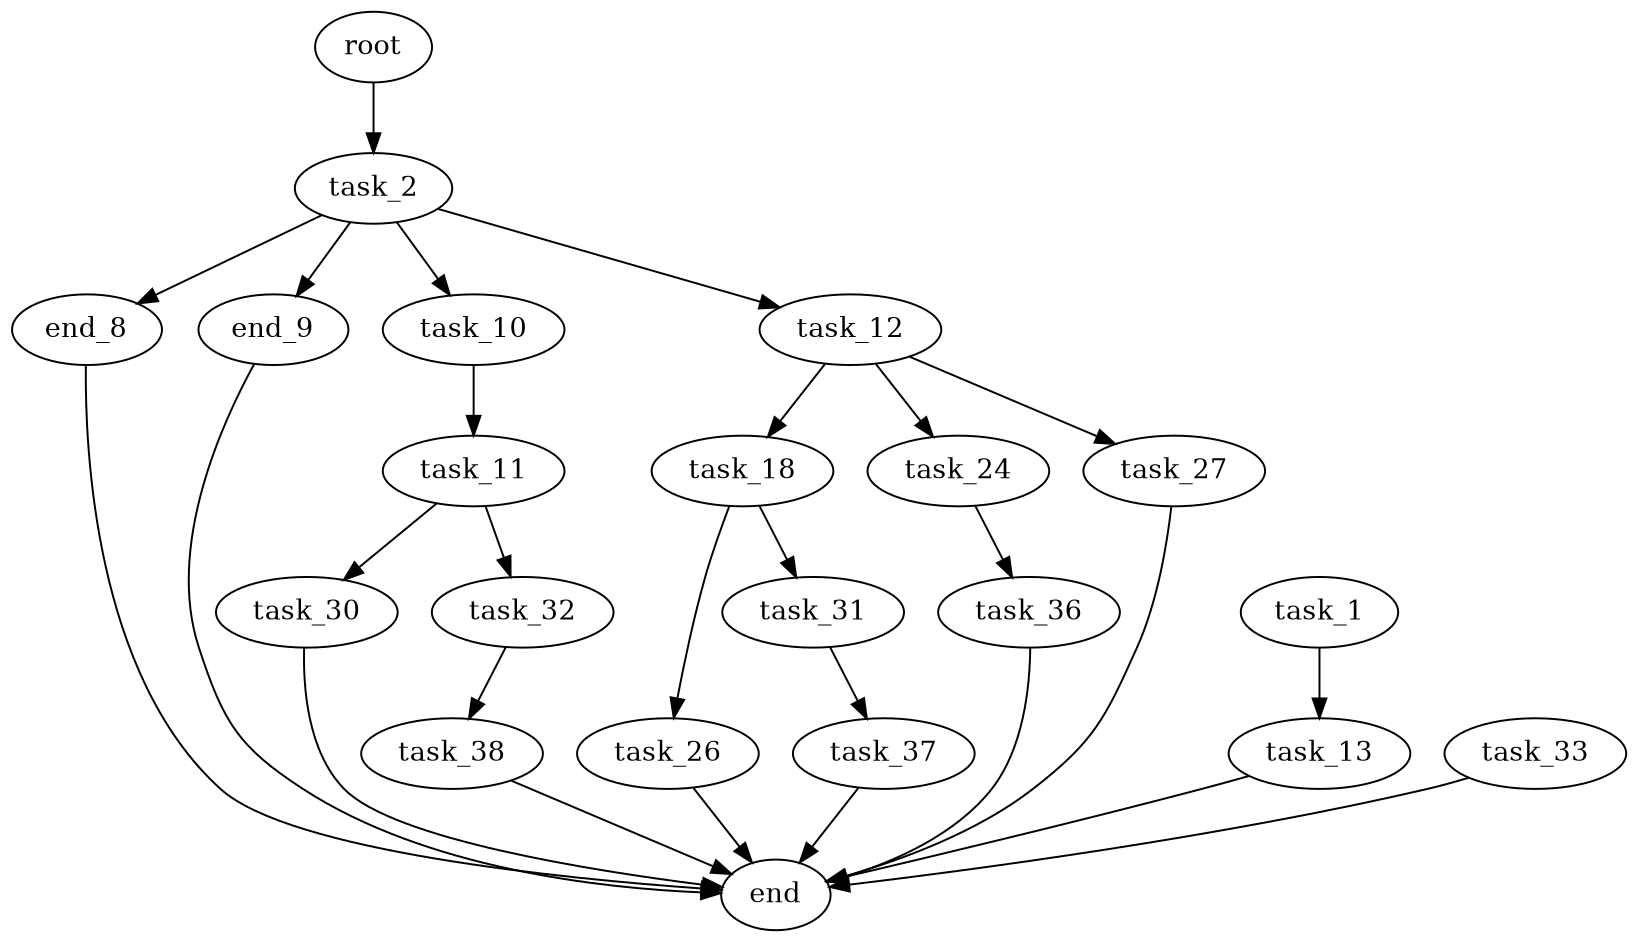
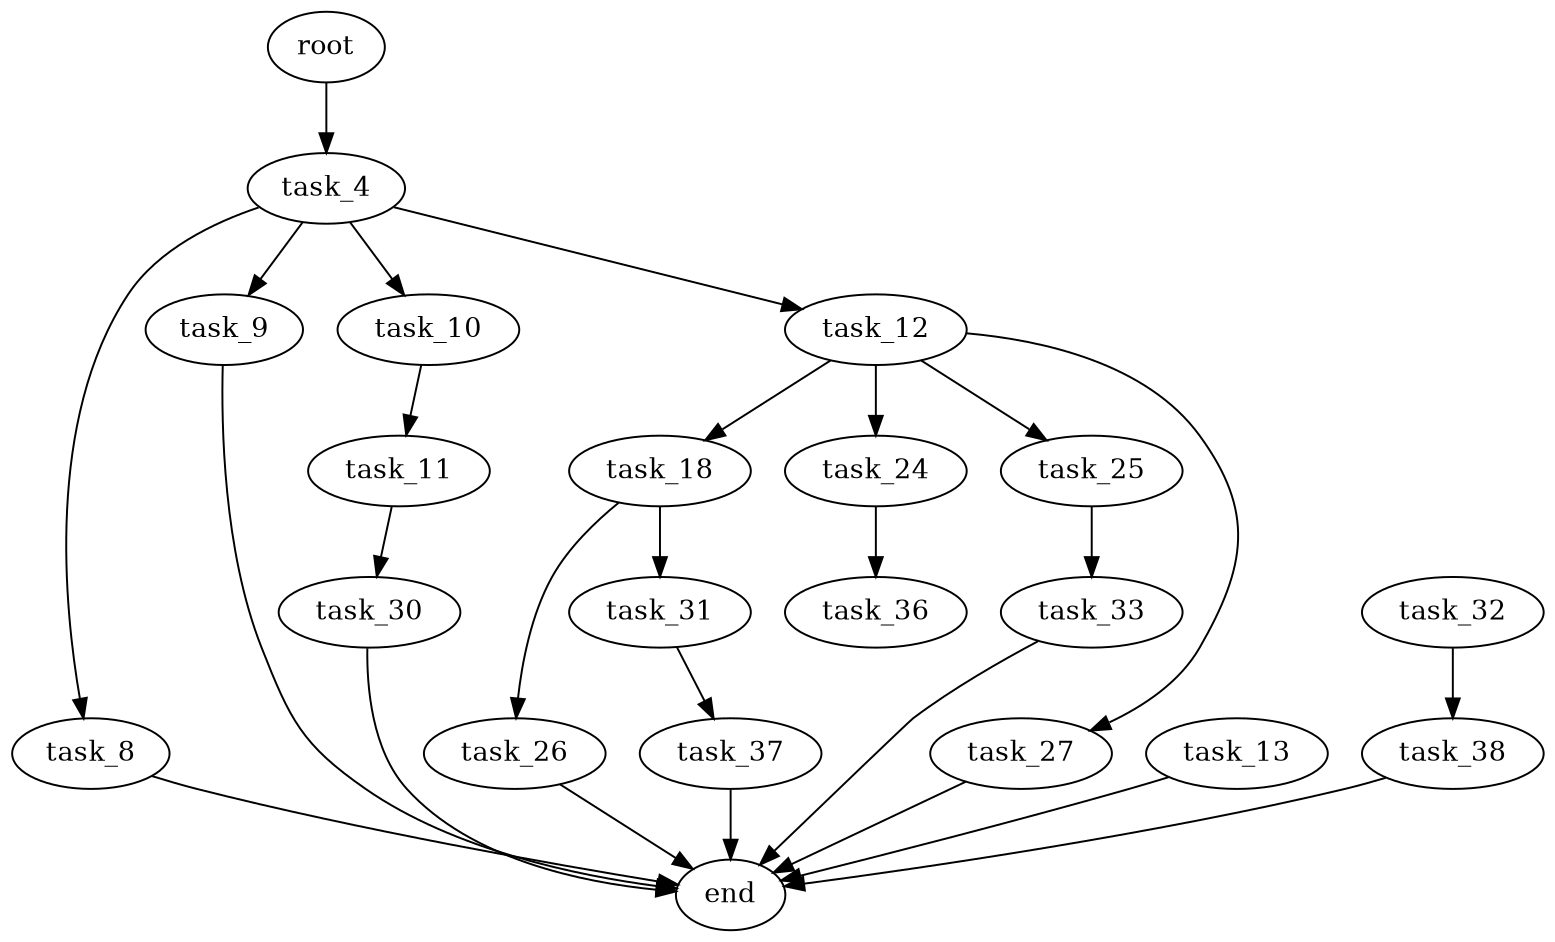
node "task_2": label "task_2" -> "task_4"
node "end_8": label "end_8" -> "task_8"
node "end_9": label "end_9" -> "task_9"
node "task_25": added
edge "task_11" -> "task_32": removed
node "task_1": removed
edge "task_36" -> "end": removed
